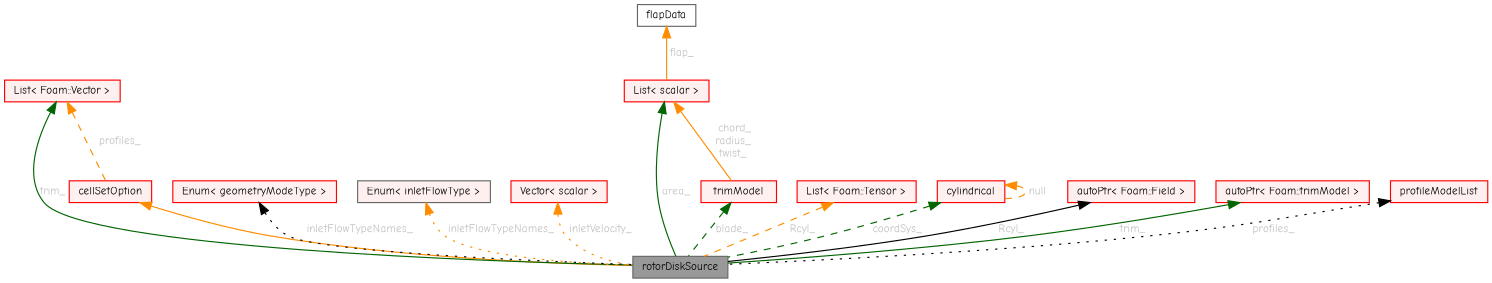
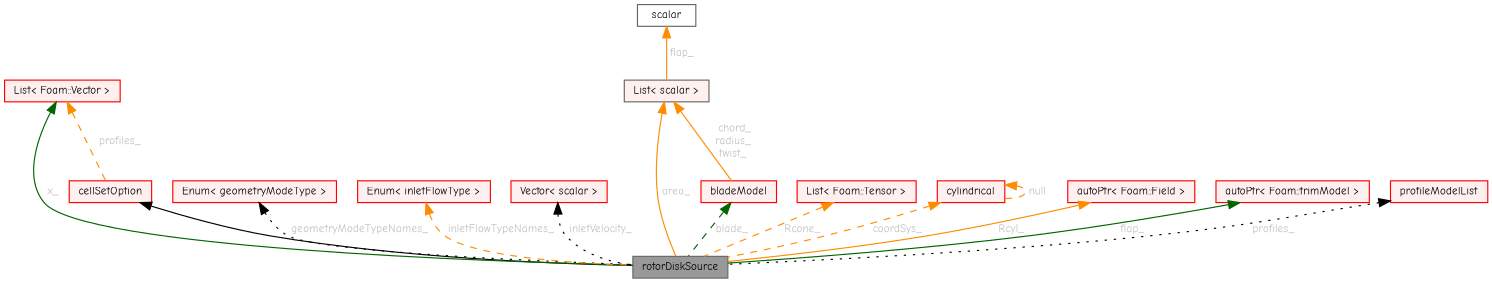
node "flapData": label "flapData" -> "scalar"
node "List< scalar >": color red -> gray40
edge "rotorDiskSource" -> "List< scalar >": color darkgreen -> darkorange
edge "rotorDiskSource" -> "List< Foam::Vector >": label " trim_" -> " x_"
node "Enum< inletFlowType >": color gray40 -> red
node "trimModel": label "trimModel" -> "bladeModel"
edge "rotorDiskSource" -> "Enum< geometryModeType >": label " inletFlowTypeNames_" -> " geometryModeTypeNames_"
edge "rotorDiskSource" -> "List< Foam::Tensor >": label " Rcyl_" -> " Rcone_"
edge "rotorDiskSource" -> "autoPtr< Foam::trimModel >": label " trim_" -> " flap_"
edge "rotorDiskSource" -> "cylindrical": color darkgreen -> darkorange
edge "rotorDiskSource" -> "cellSetOption": color darkorange -> black
edge "rotorDiskSource" -> "autoPtr< Foam::Field >": color black -> darkorange
edge "rotorDiskSource" -> "Enum< inletFlowType >": style dotted -> dashed
edge "rotorDiskSource" -> "Vector< scalar >": color darkorange -> black
